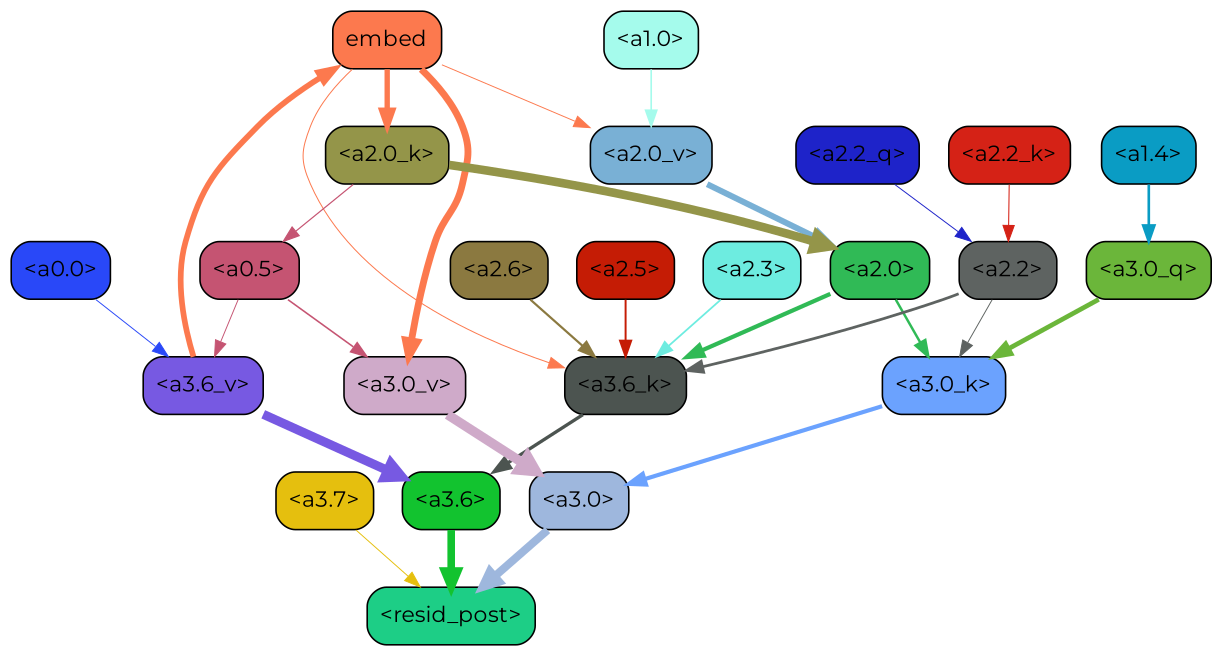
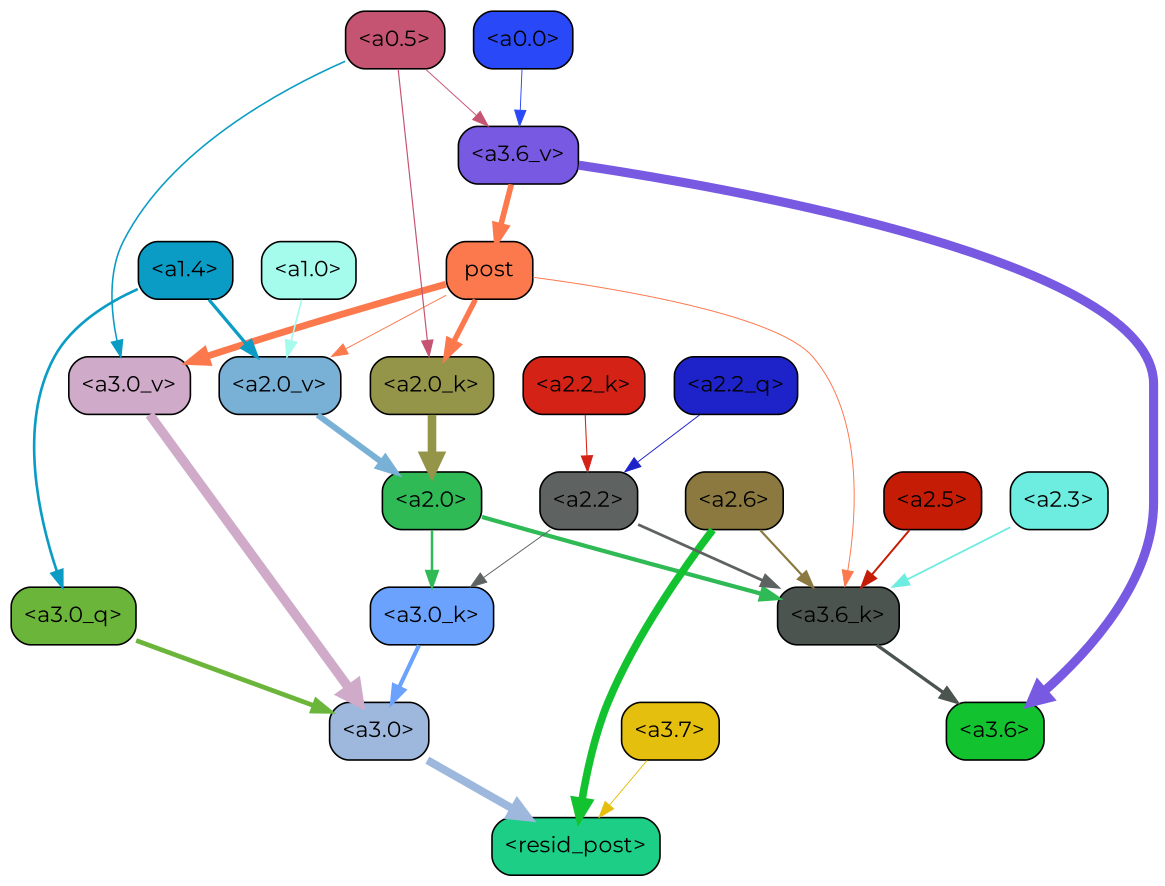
node "embed": label "embed" -> "post"
edge "<a2.0_k>" -> "<a0.5>": reversed
edge "<a1.4>" -> "<a2.0_v>": added
edge "<a0.5>" -> "<a3.0_v>": color #c55472 -> #0a9cc4
edge "<a3.0_q>" -> "<a3.0_k>": now "<a3.0_q>" -> "<a3.0>"
edge "<a3.6>" -> "<resid_post>": now "<a2.6>" -> "<resid_post>"
